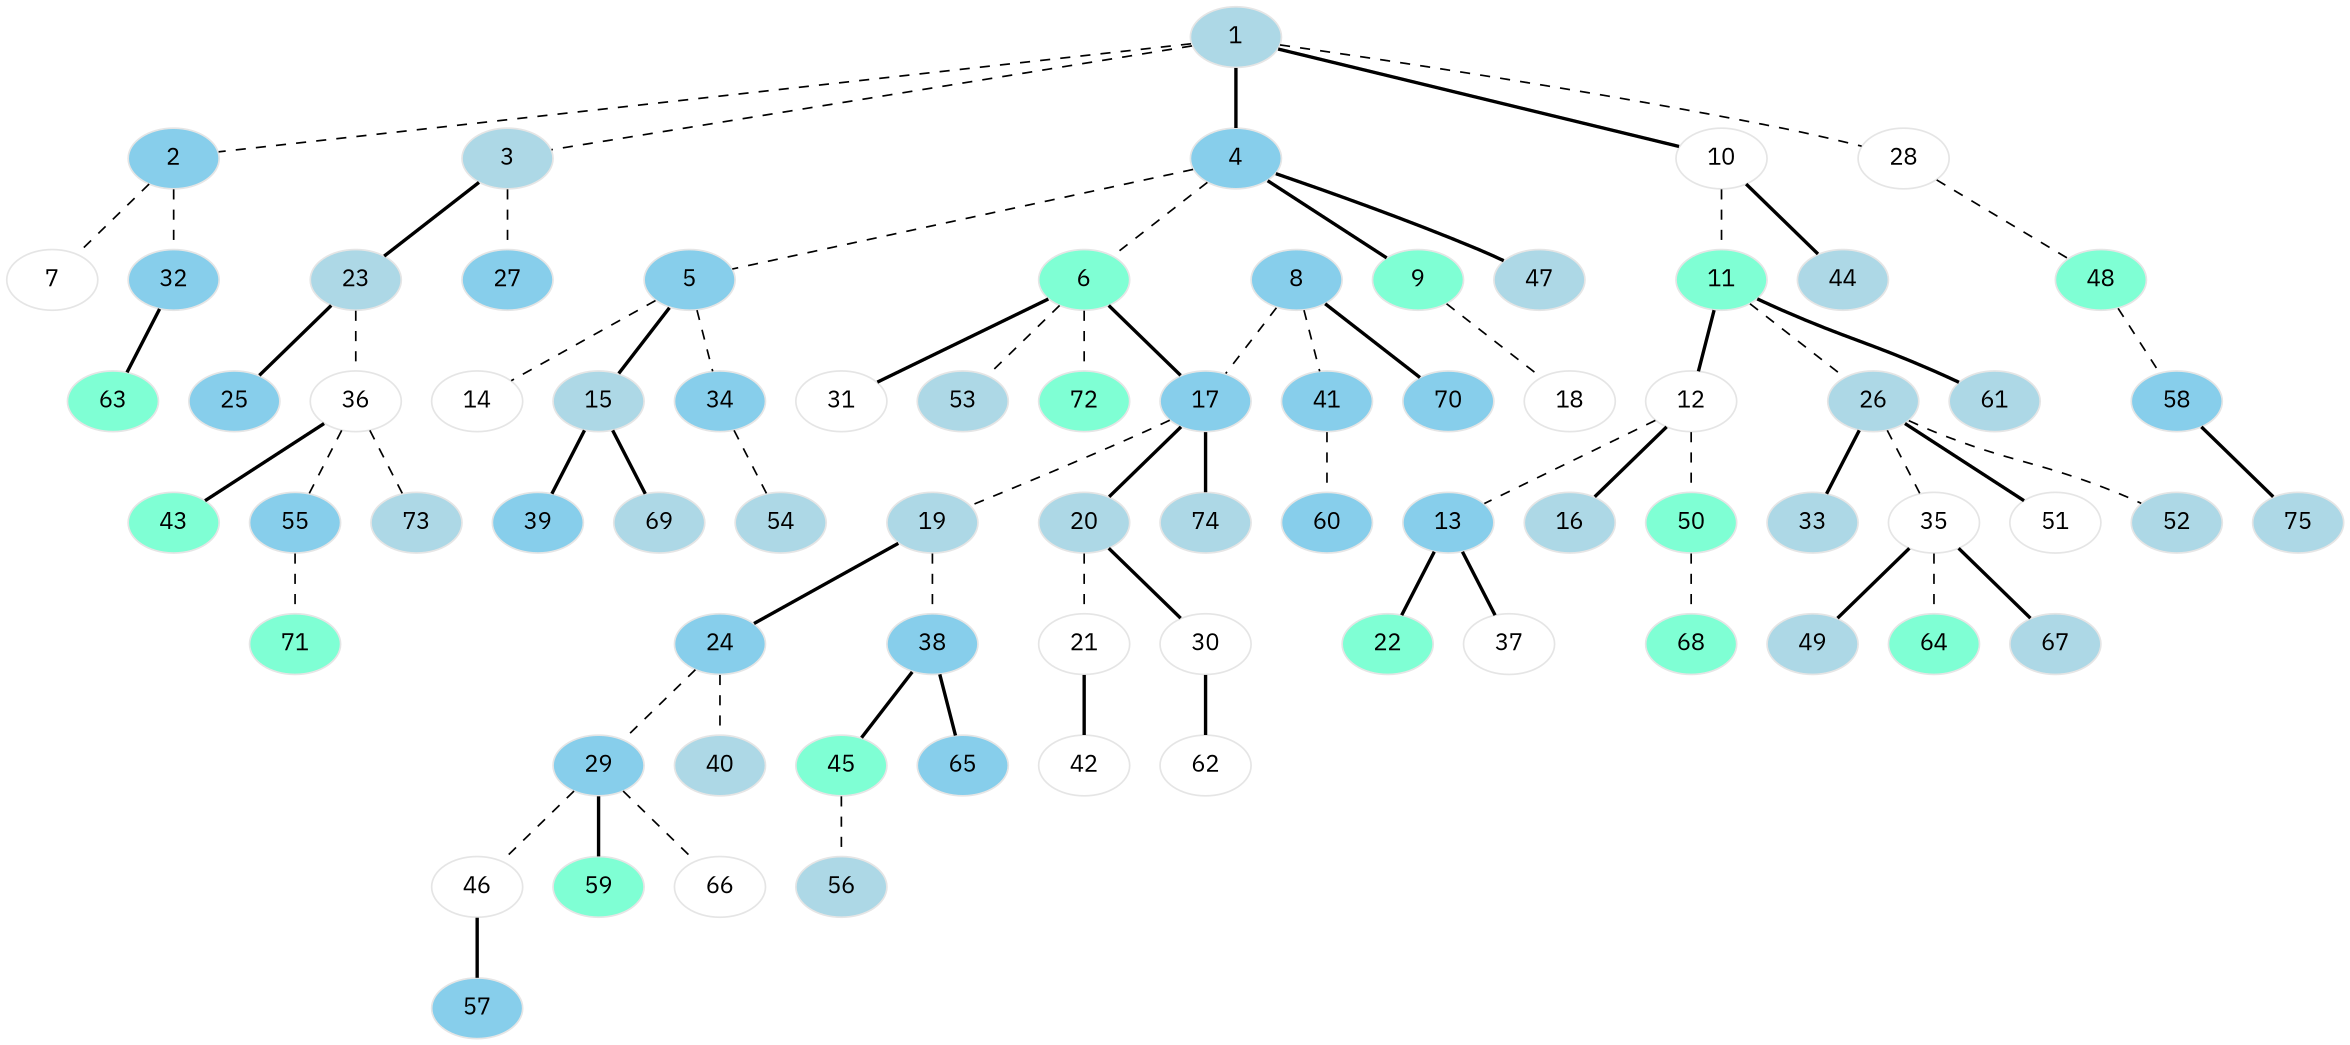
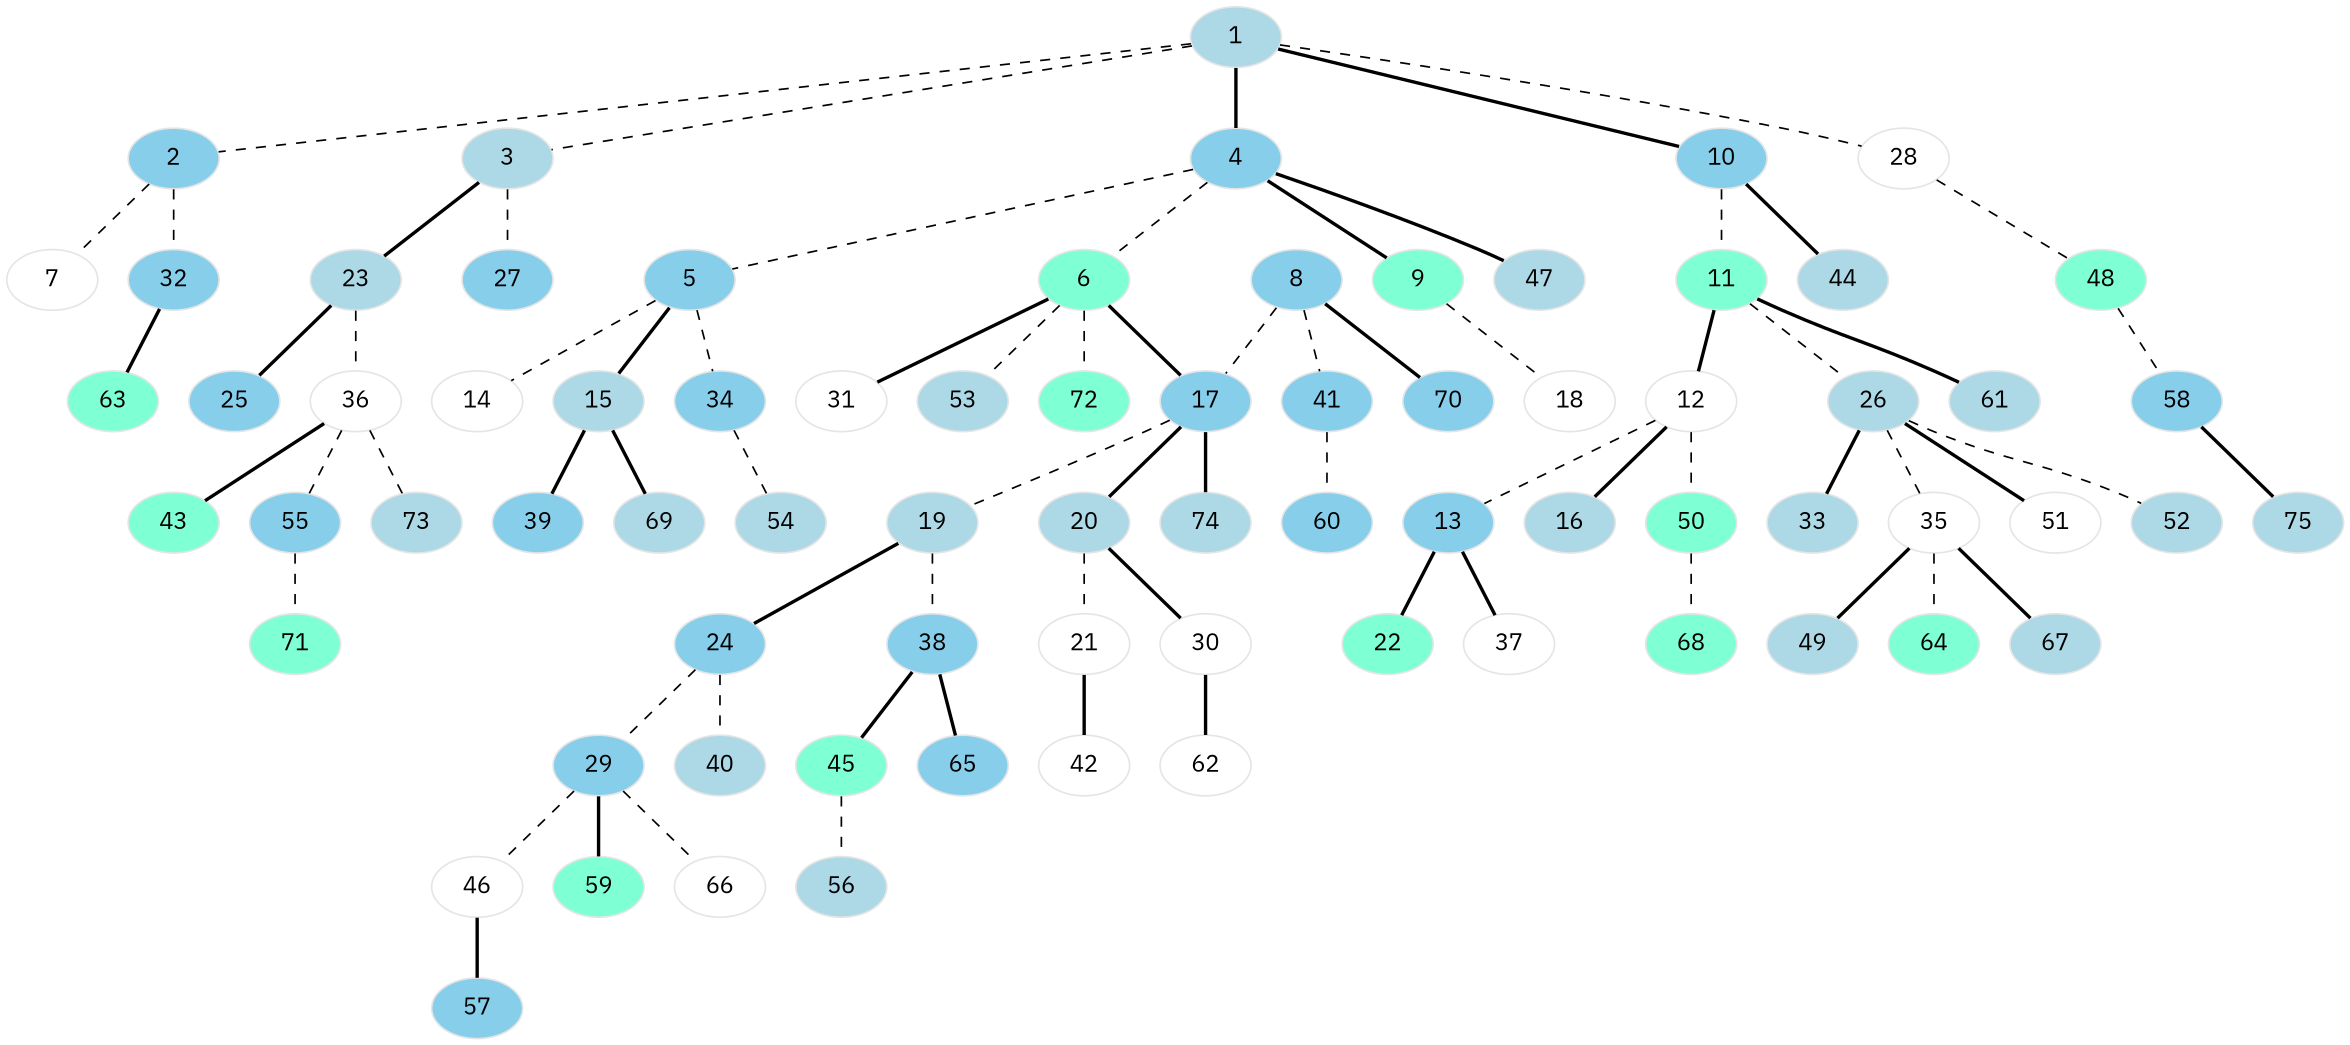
node "10": fillcolor white -> skyblue
